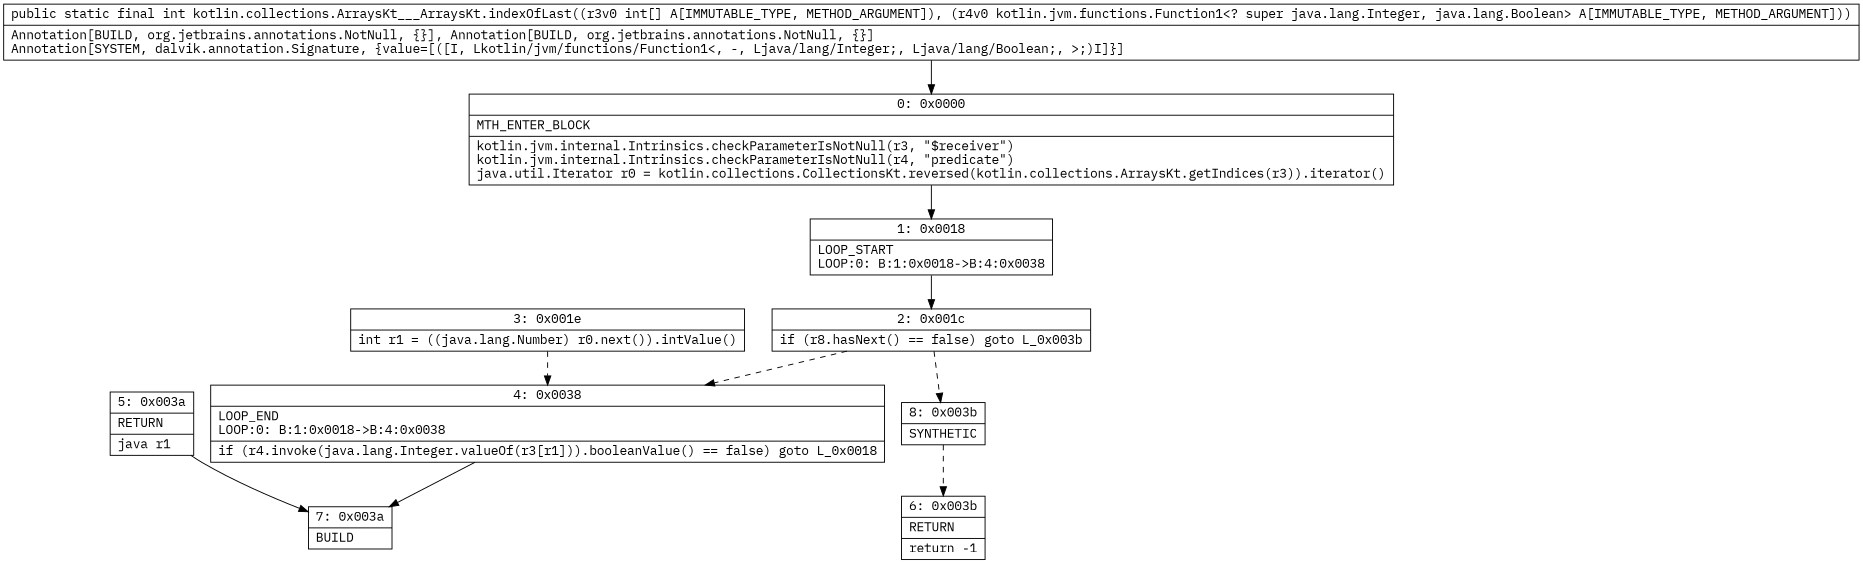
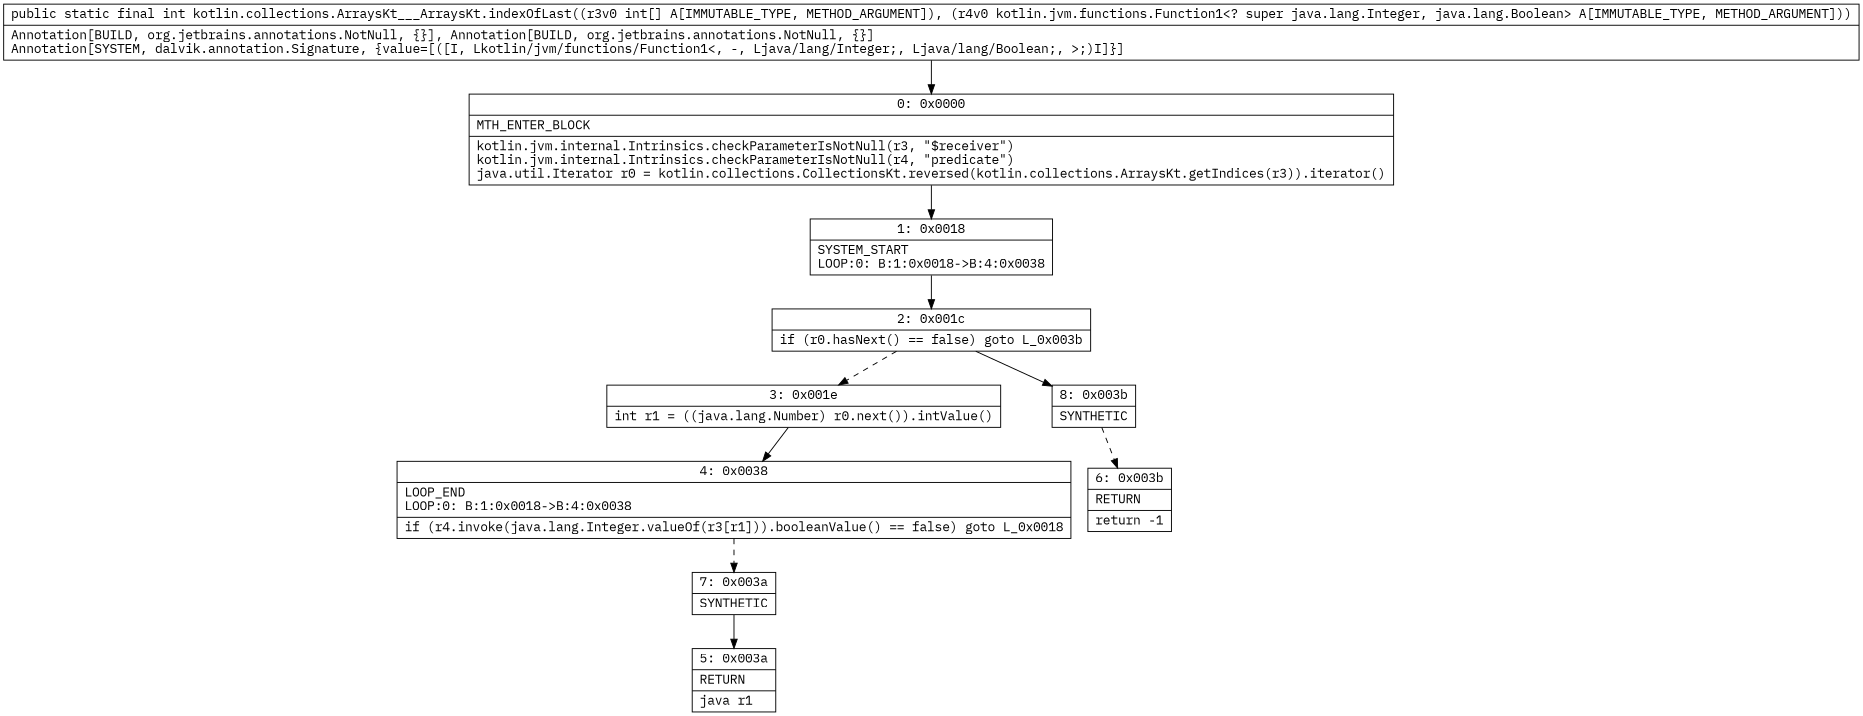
node "1: 0x0018": text "LOOP_START" -> "SYSTEM_START"
node "2: 0x001c": text "if (r8.hasNext() == false) goto L_0x003b" -> "if (r0.hasNext() == false) goto L_0x003b"
edge "3: 0x001e" -> "4: 0x0038": style dashed -> solid
edge "2: 0x001c" -> "4: 0x0038": now "2: 0x001c" -> "3: 0x001e"
edge "2: 0x001c" -> "8: 0x003b": style dashed -> solid
edge "4: 0x0038" -> "7: 0x003a": style solid -> dashed
edge "5: 0x003a" -> "7: 0x003a": reversed
node "7: 0x003a": text "BUILD" -> "SYNTHETIC"
